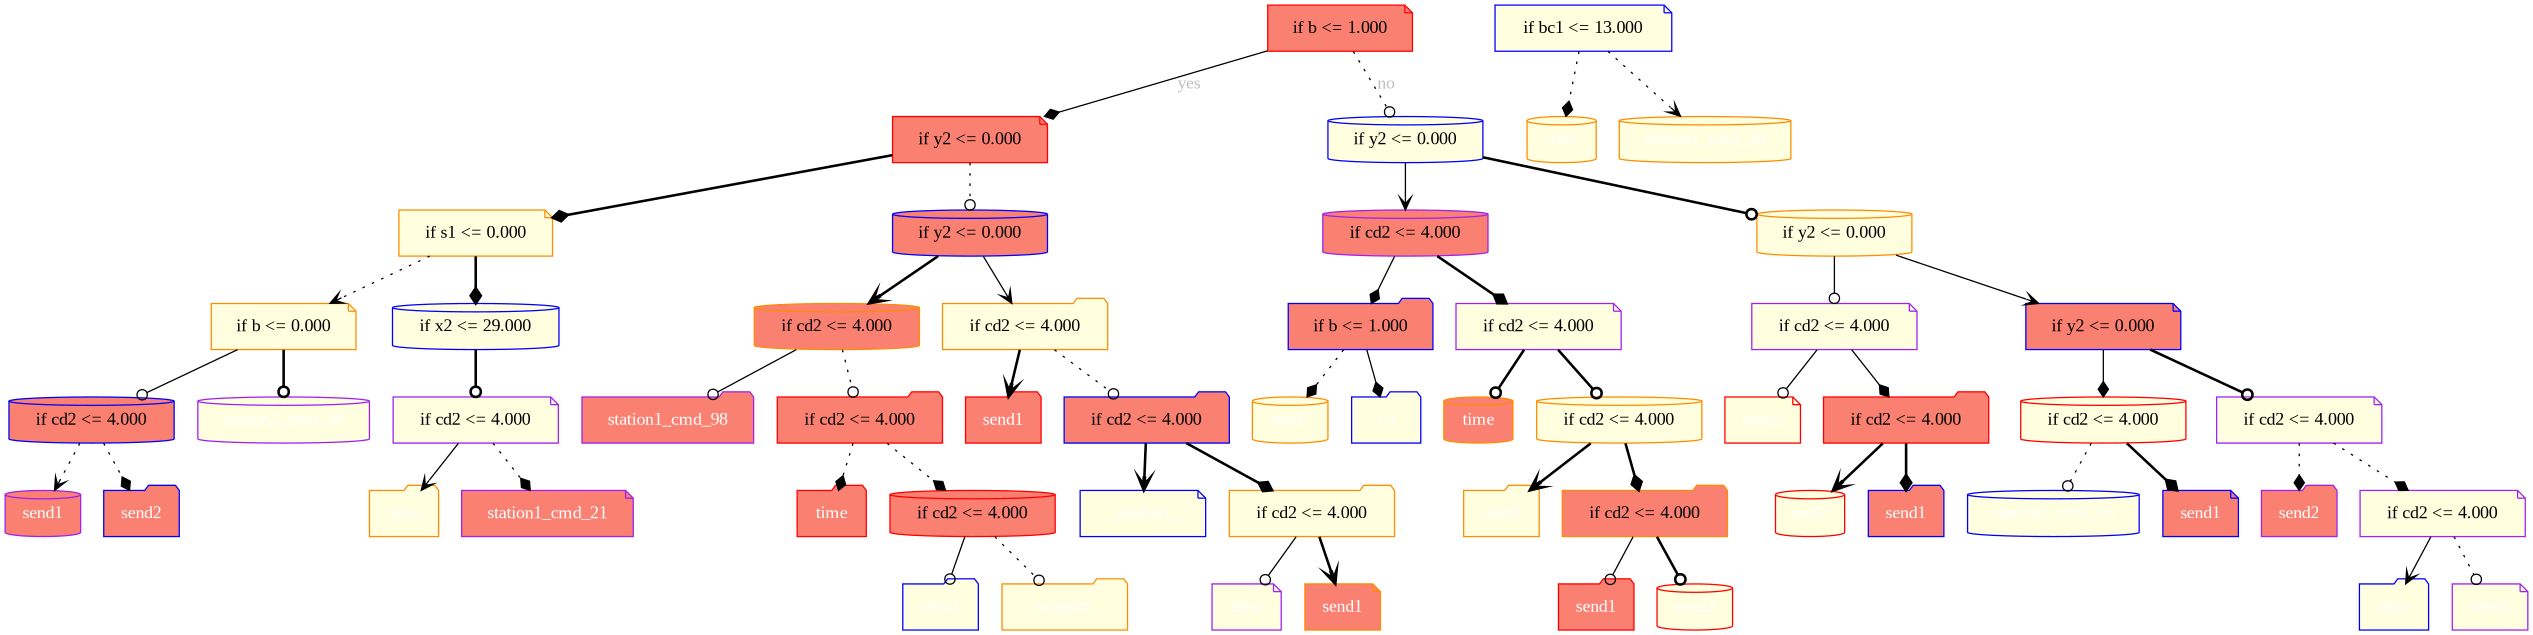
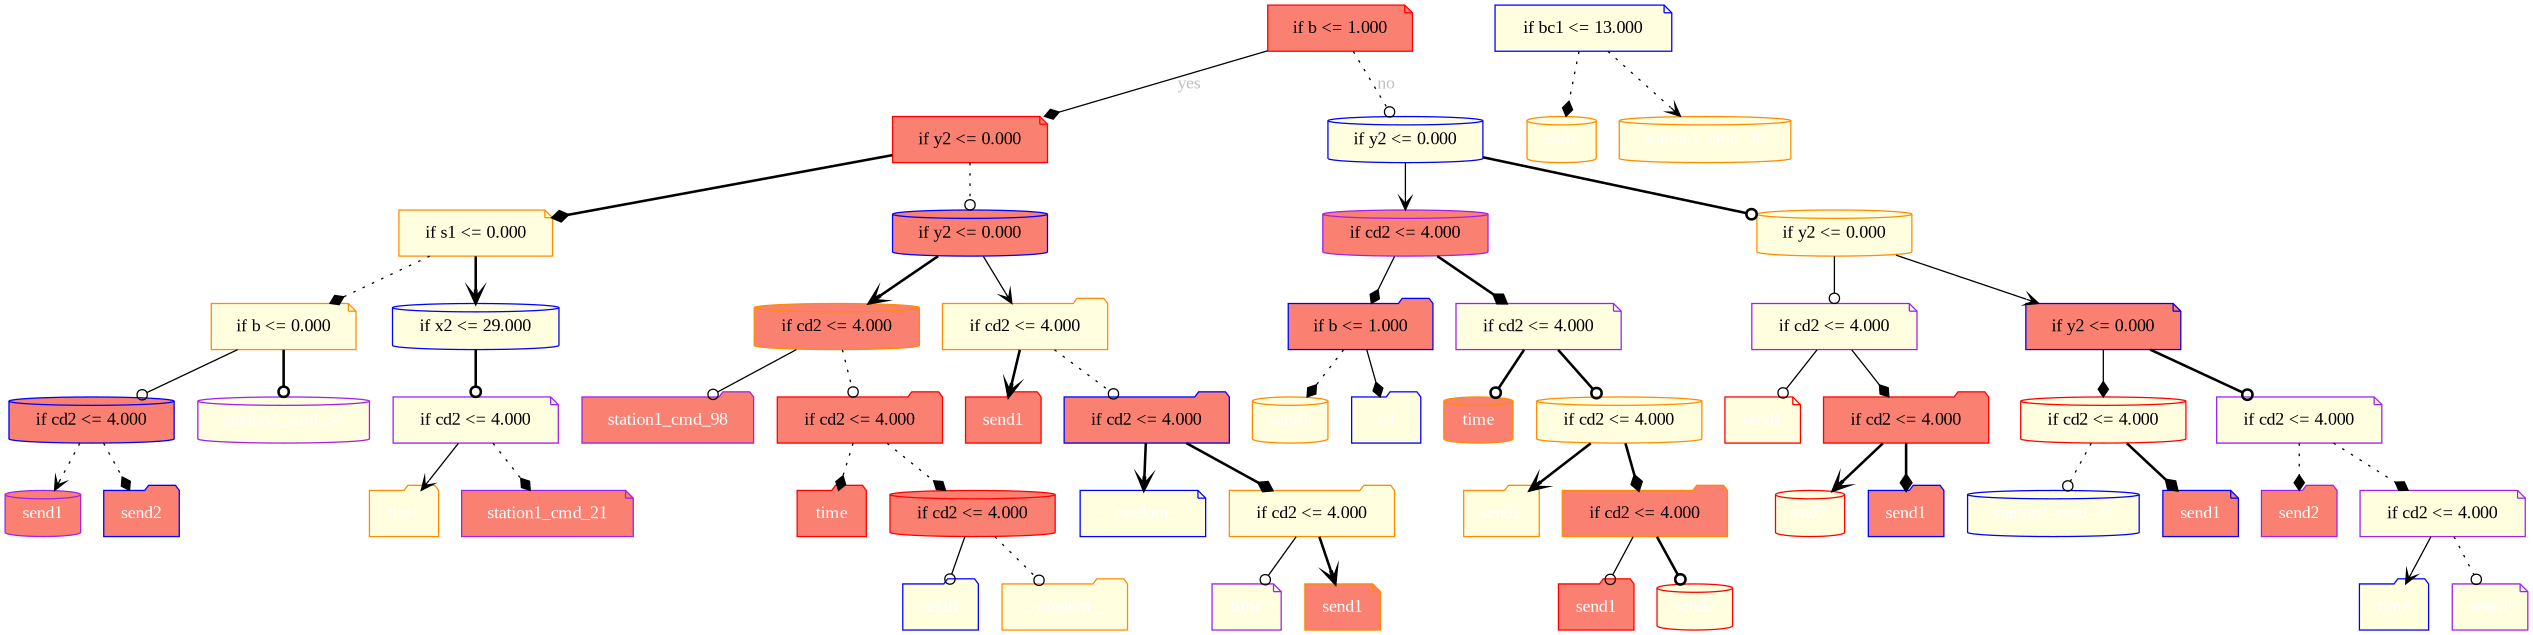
edge "if s1 <= 0.000" -> "if x2 <= 29.000": arrowhead diamond -> vee
edge "if s1 <= 0.000" -> "if b <= 0.000": arrowhead vee -> diamond
